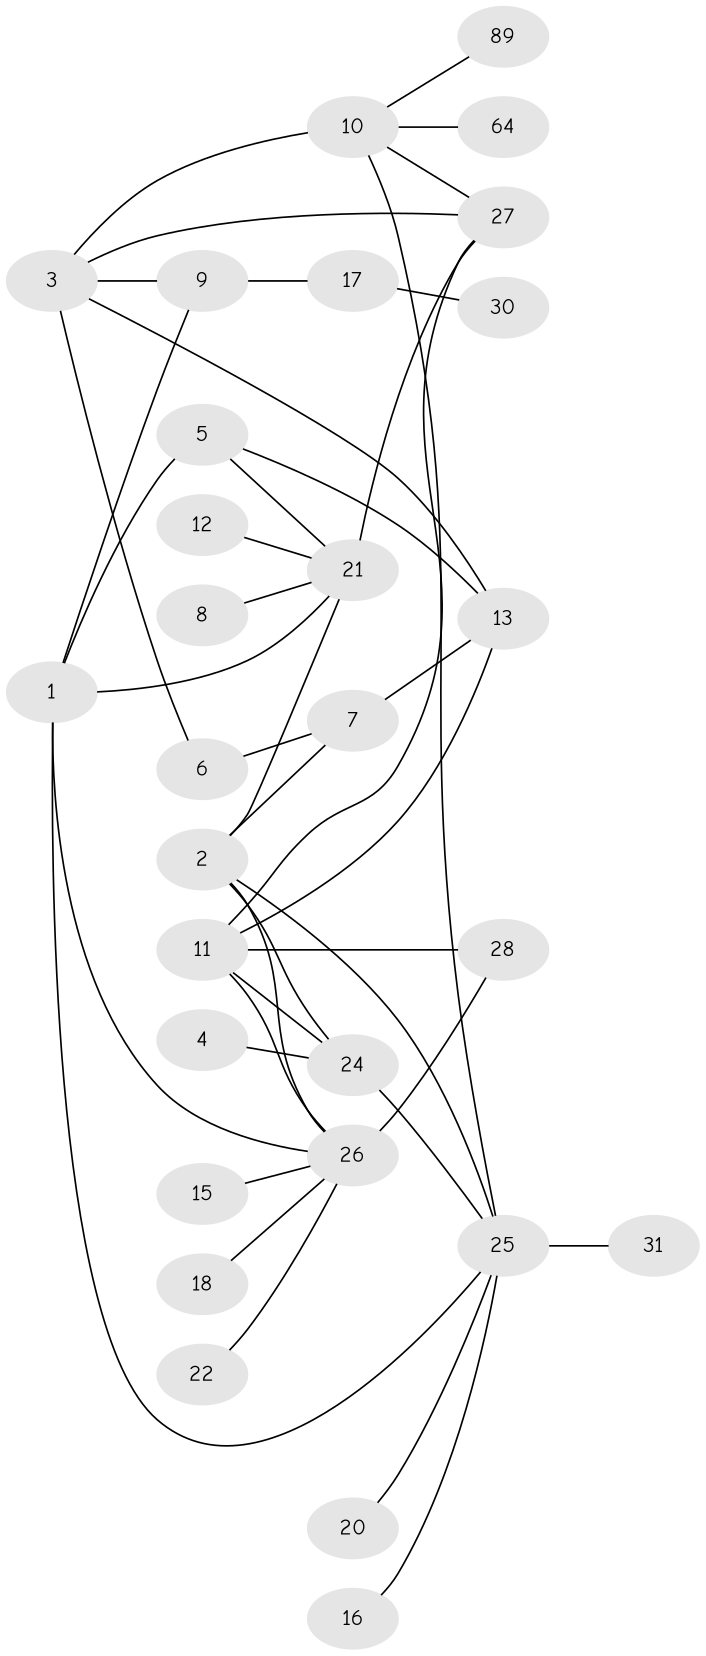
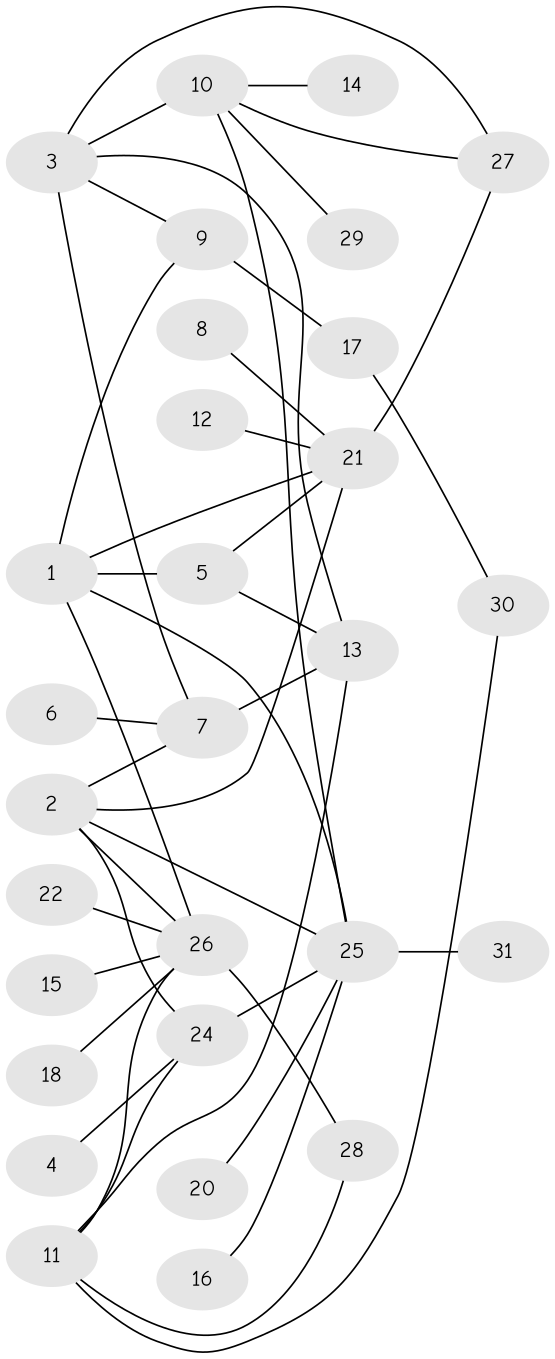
node "89": label "89" -> "29"
node "64": label "64" -> "14"
edge "3" -- "6": now "3" -- "7"
edge "27" -- "11": now "30" -- "11"
